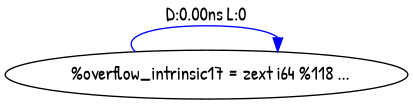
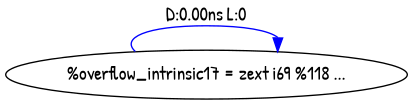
node "%overflow_intrinsic17 = zext i64 %118 ...": label "%overflow_intrinsic17 = zext i64 %118 ..." -> "%overflow_intrinsic17 = zext i69 %118 ..."
